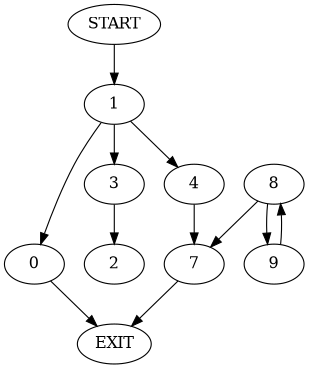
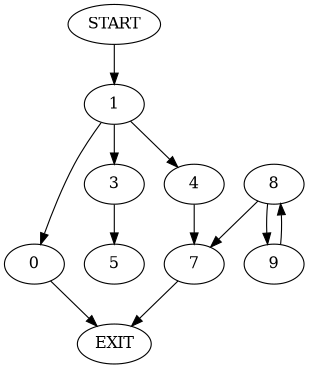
node "2": label "2" -> "5"
